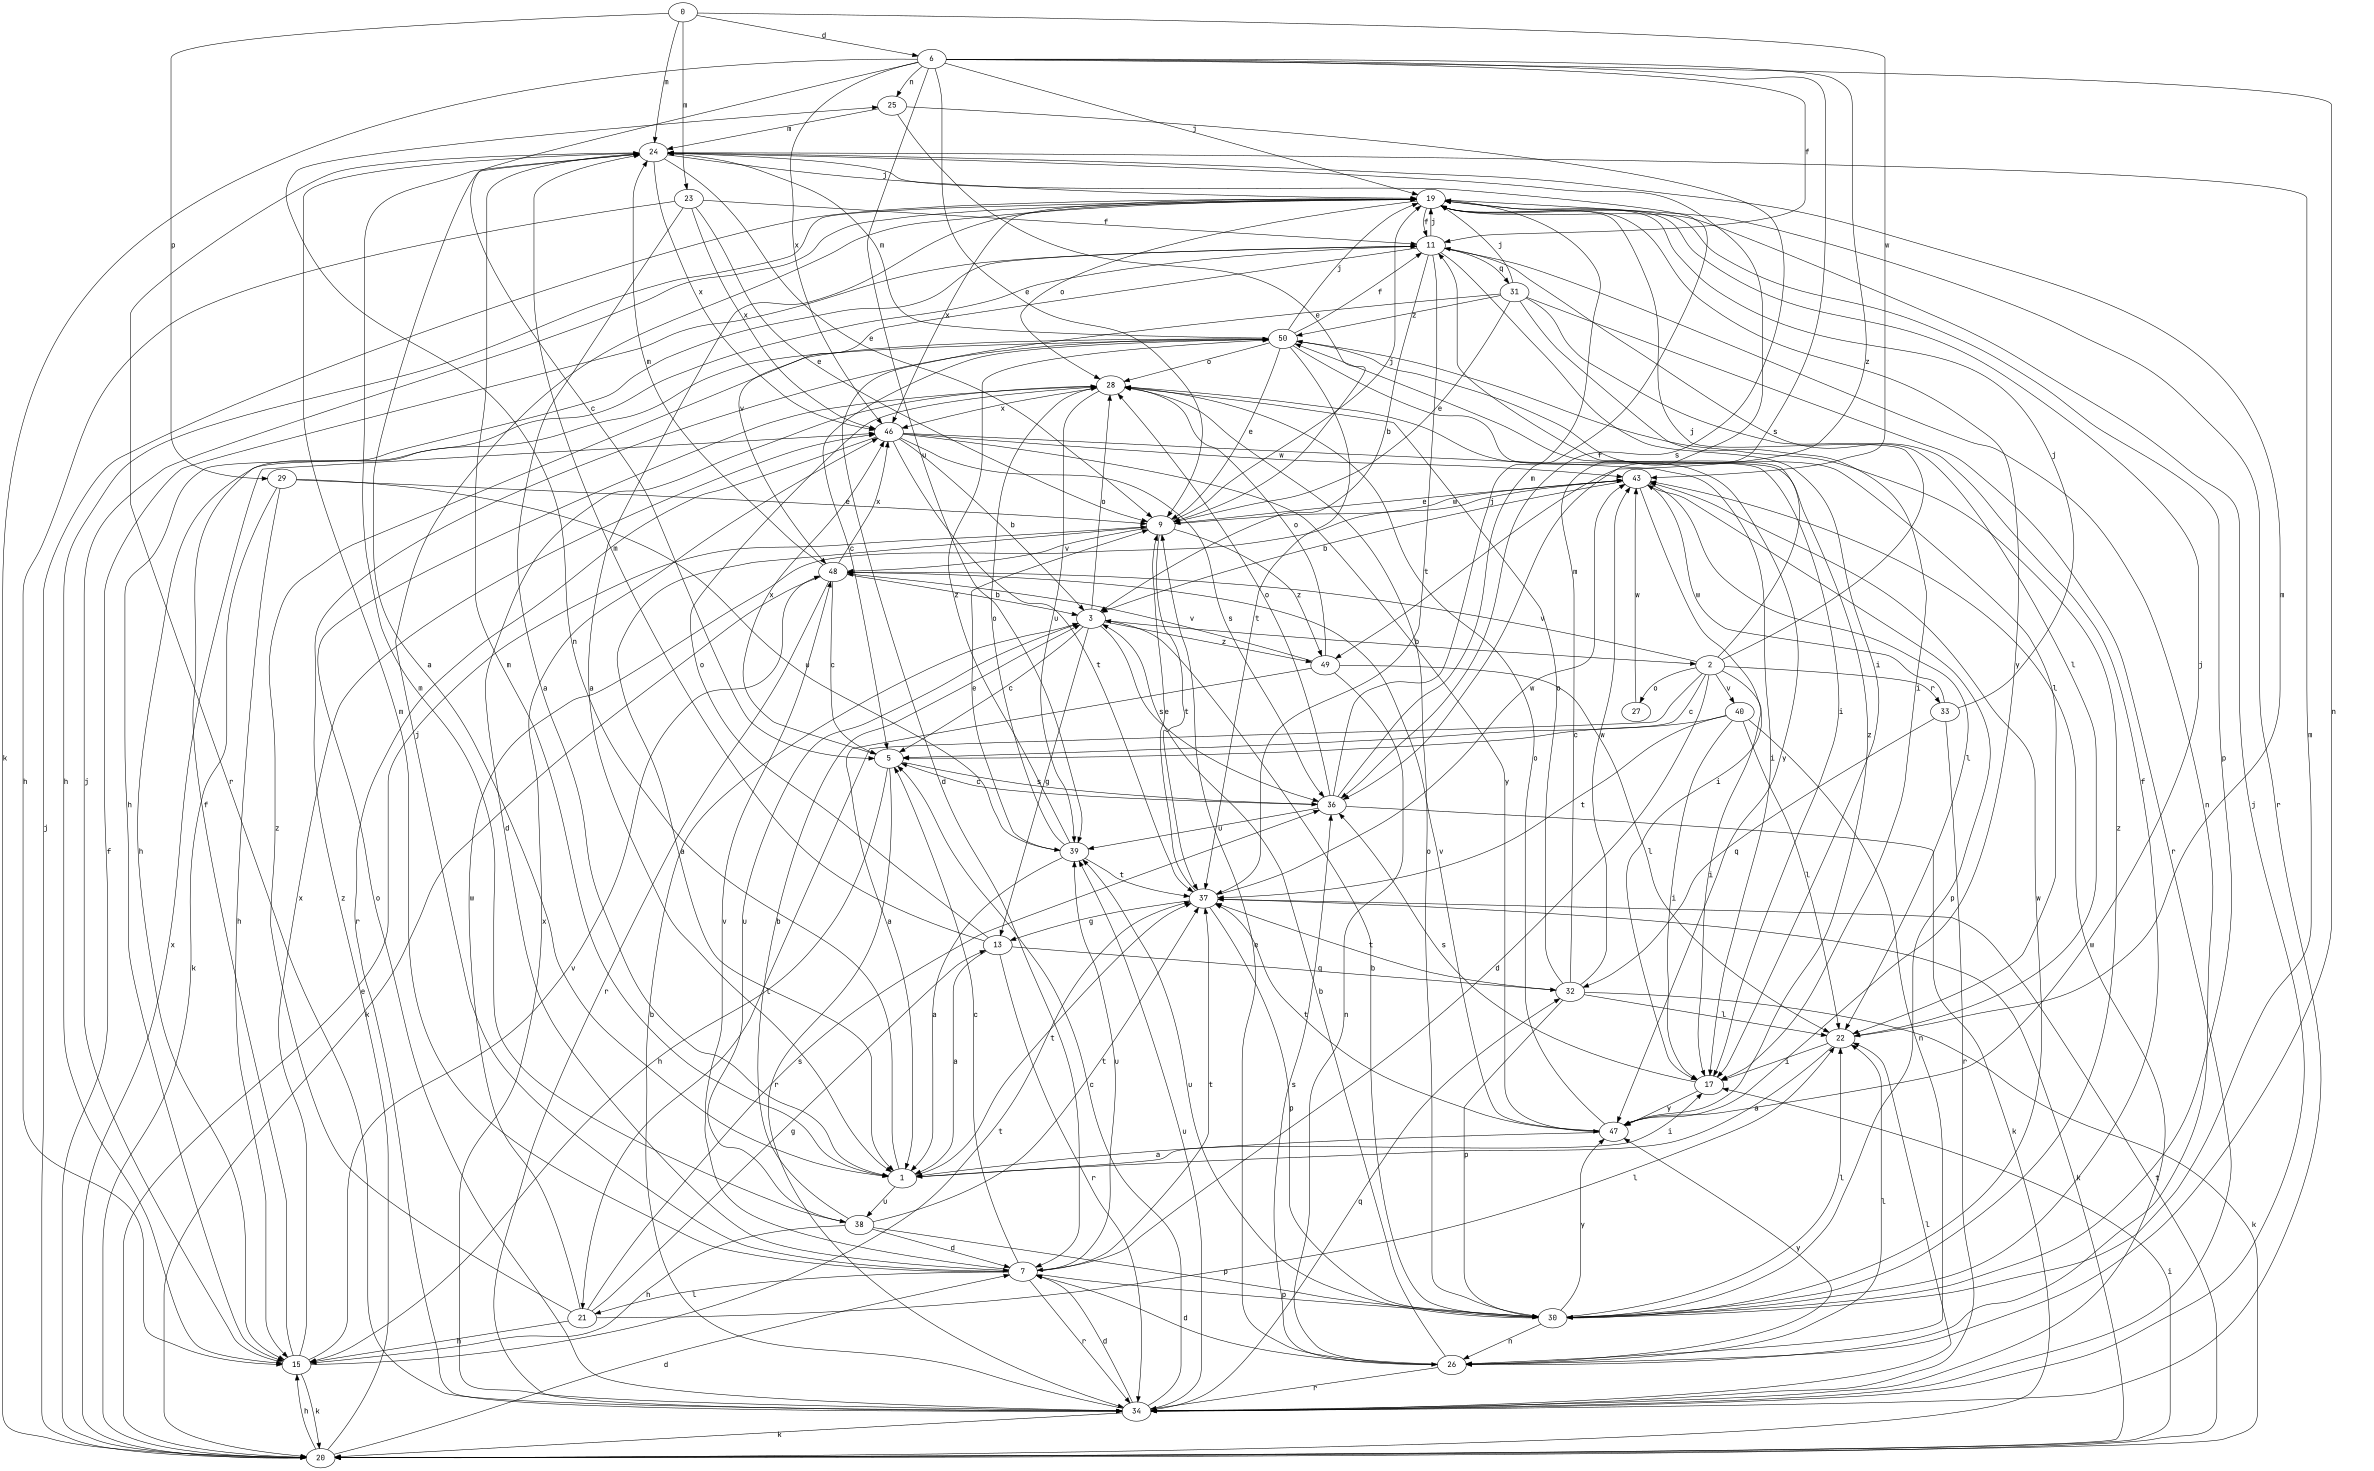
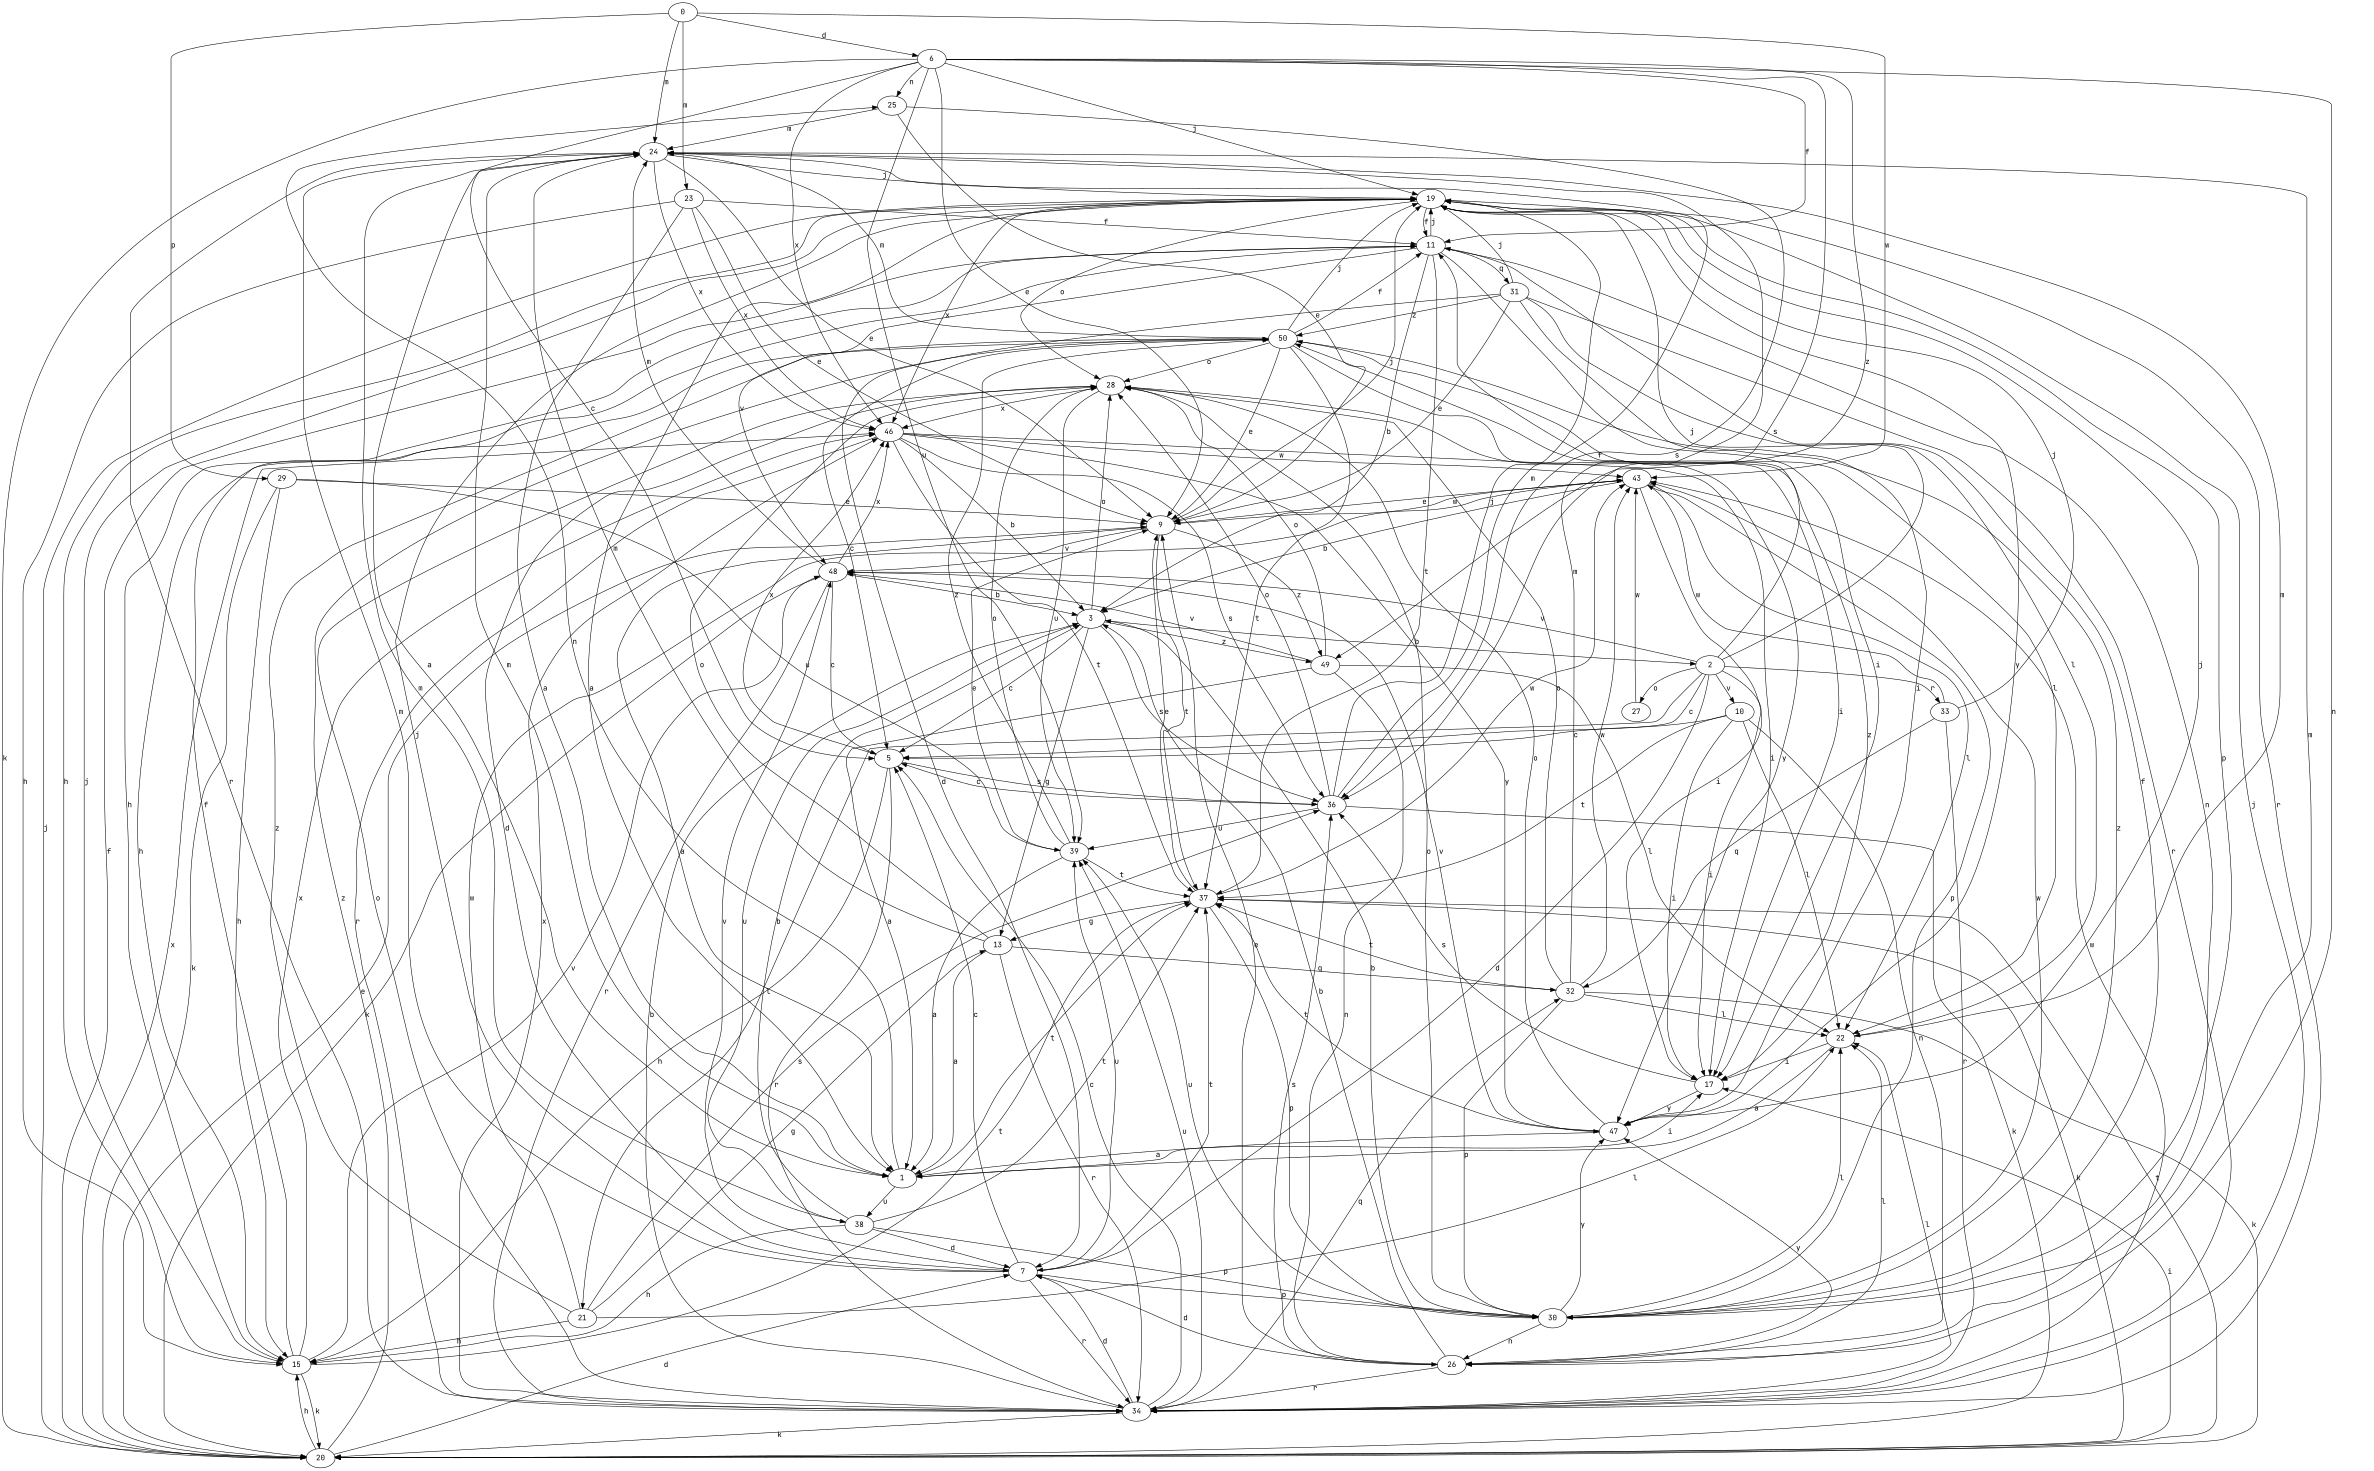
node "40": label "40" -> "10"
edge "7" -> "21": removed, label "l"
